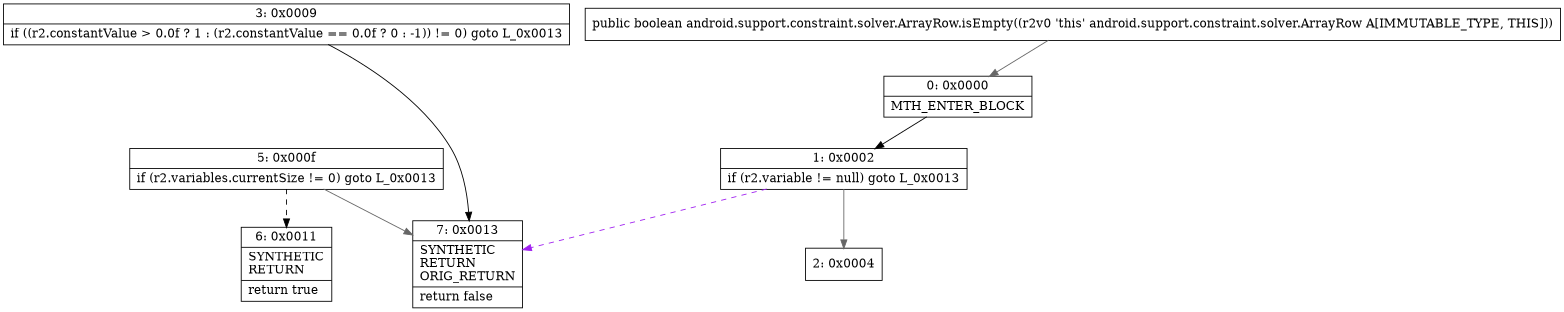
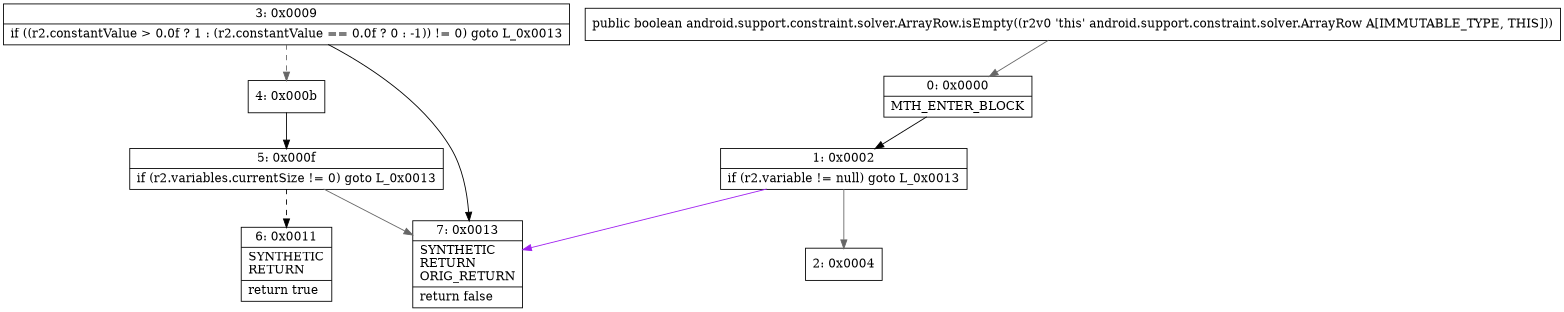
node "4: 0x000b": added
edge "1: 0x0002" -> "7: 0x0013": style dashed -> solid
